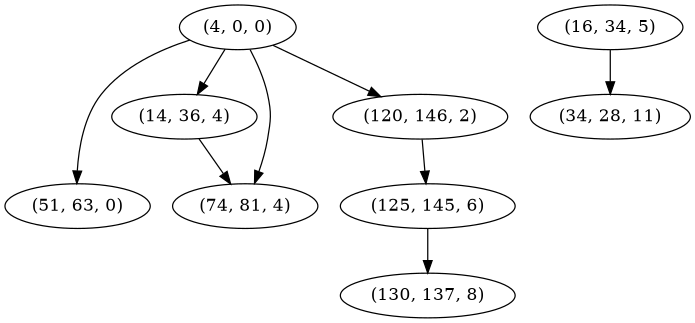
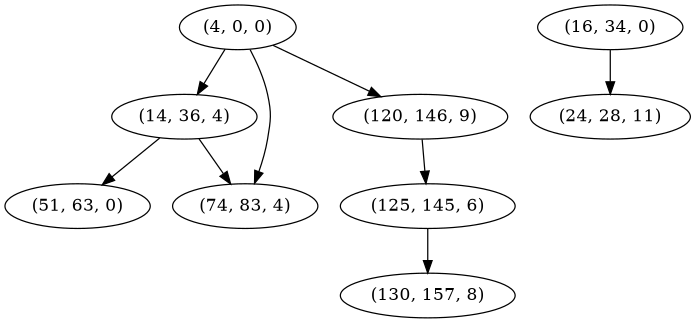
node "(16, 34, 5)": label "(16, 34, 5)" -> "(16, 34, 0)"
edge "(4, 0, 0)" -> "(51, 63, 0)": now "(14, 36, 4)" -> "(51, 63, 0)"
node "(120, 146, 2)": label "(120, 146, 2)" -> "(120, 146, 9)"
node "(34, 28, 11)": label "(34, 28, 11)" -> "(24, 28, 11)"
node "(74, 81, 4)": label "(74, 81, 4)" -> "(74, 83, 4)"
node "(130, 137, 8)": label "(130, 137, 8)" -> "(130, 157, 8)"
